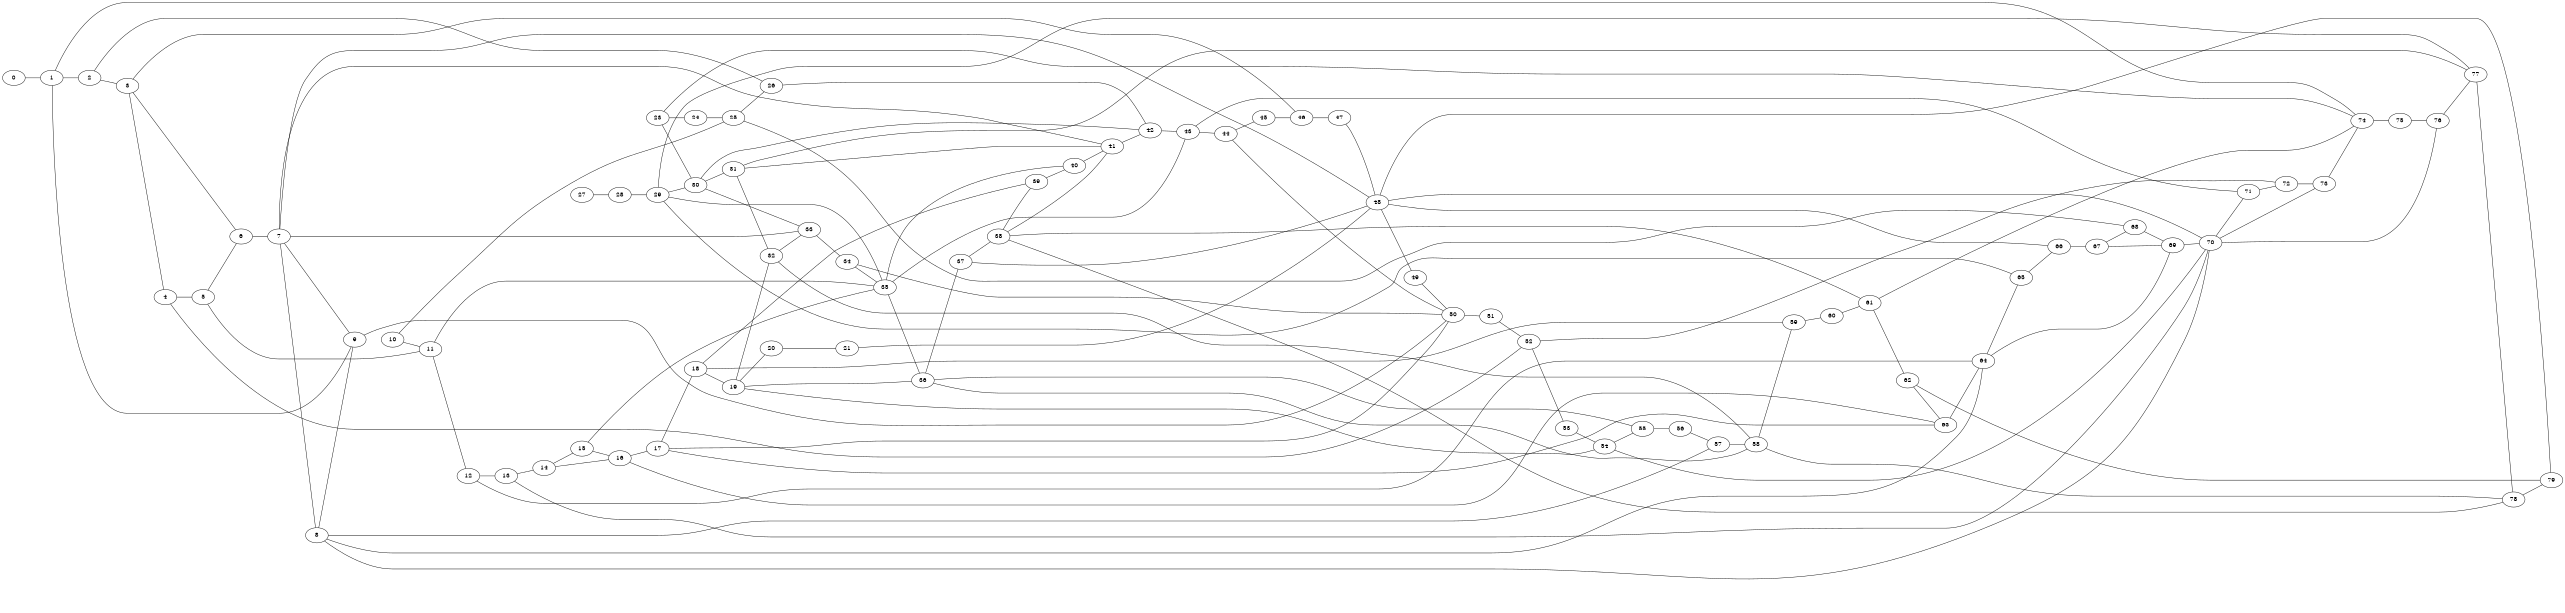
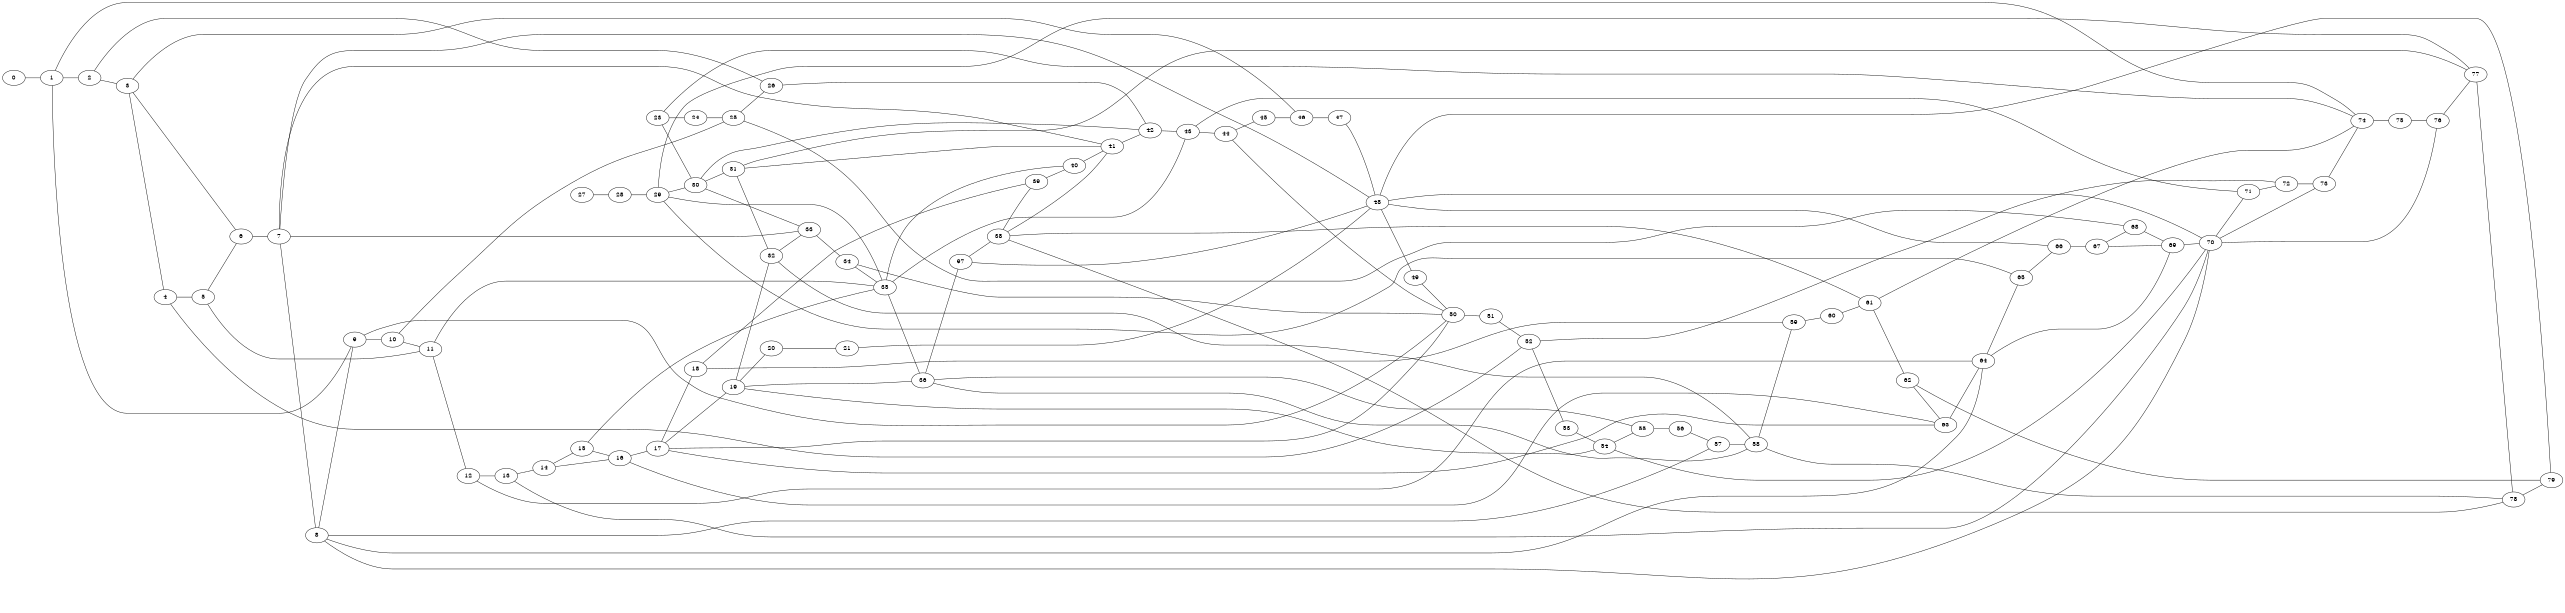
node "37": label "37" -> "97"
edge "7" -- "9": now "10" -- "9"
edge "18" -- "19": now "17" -- "19"
